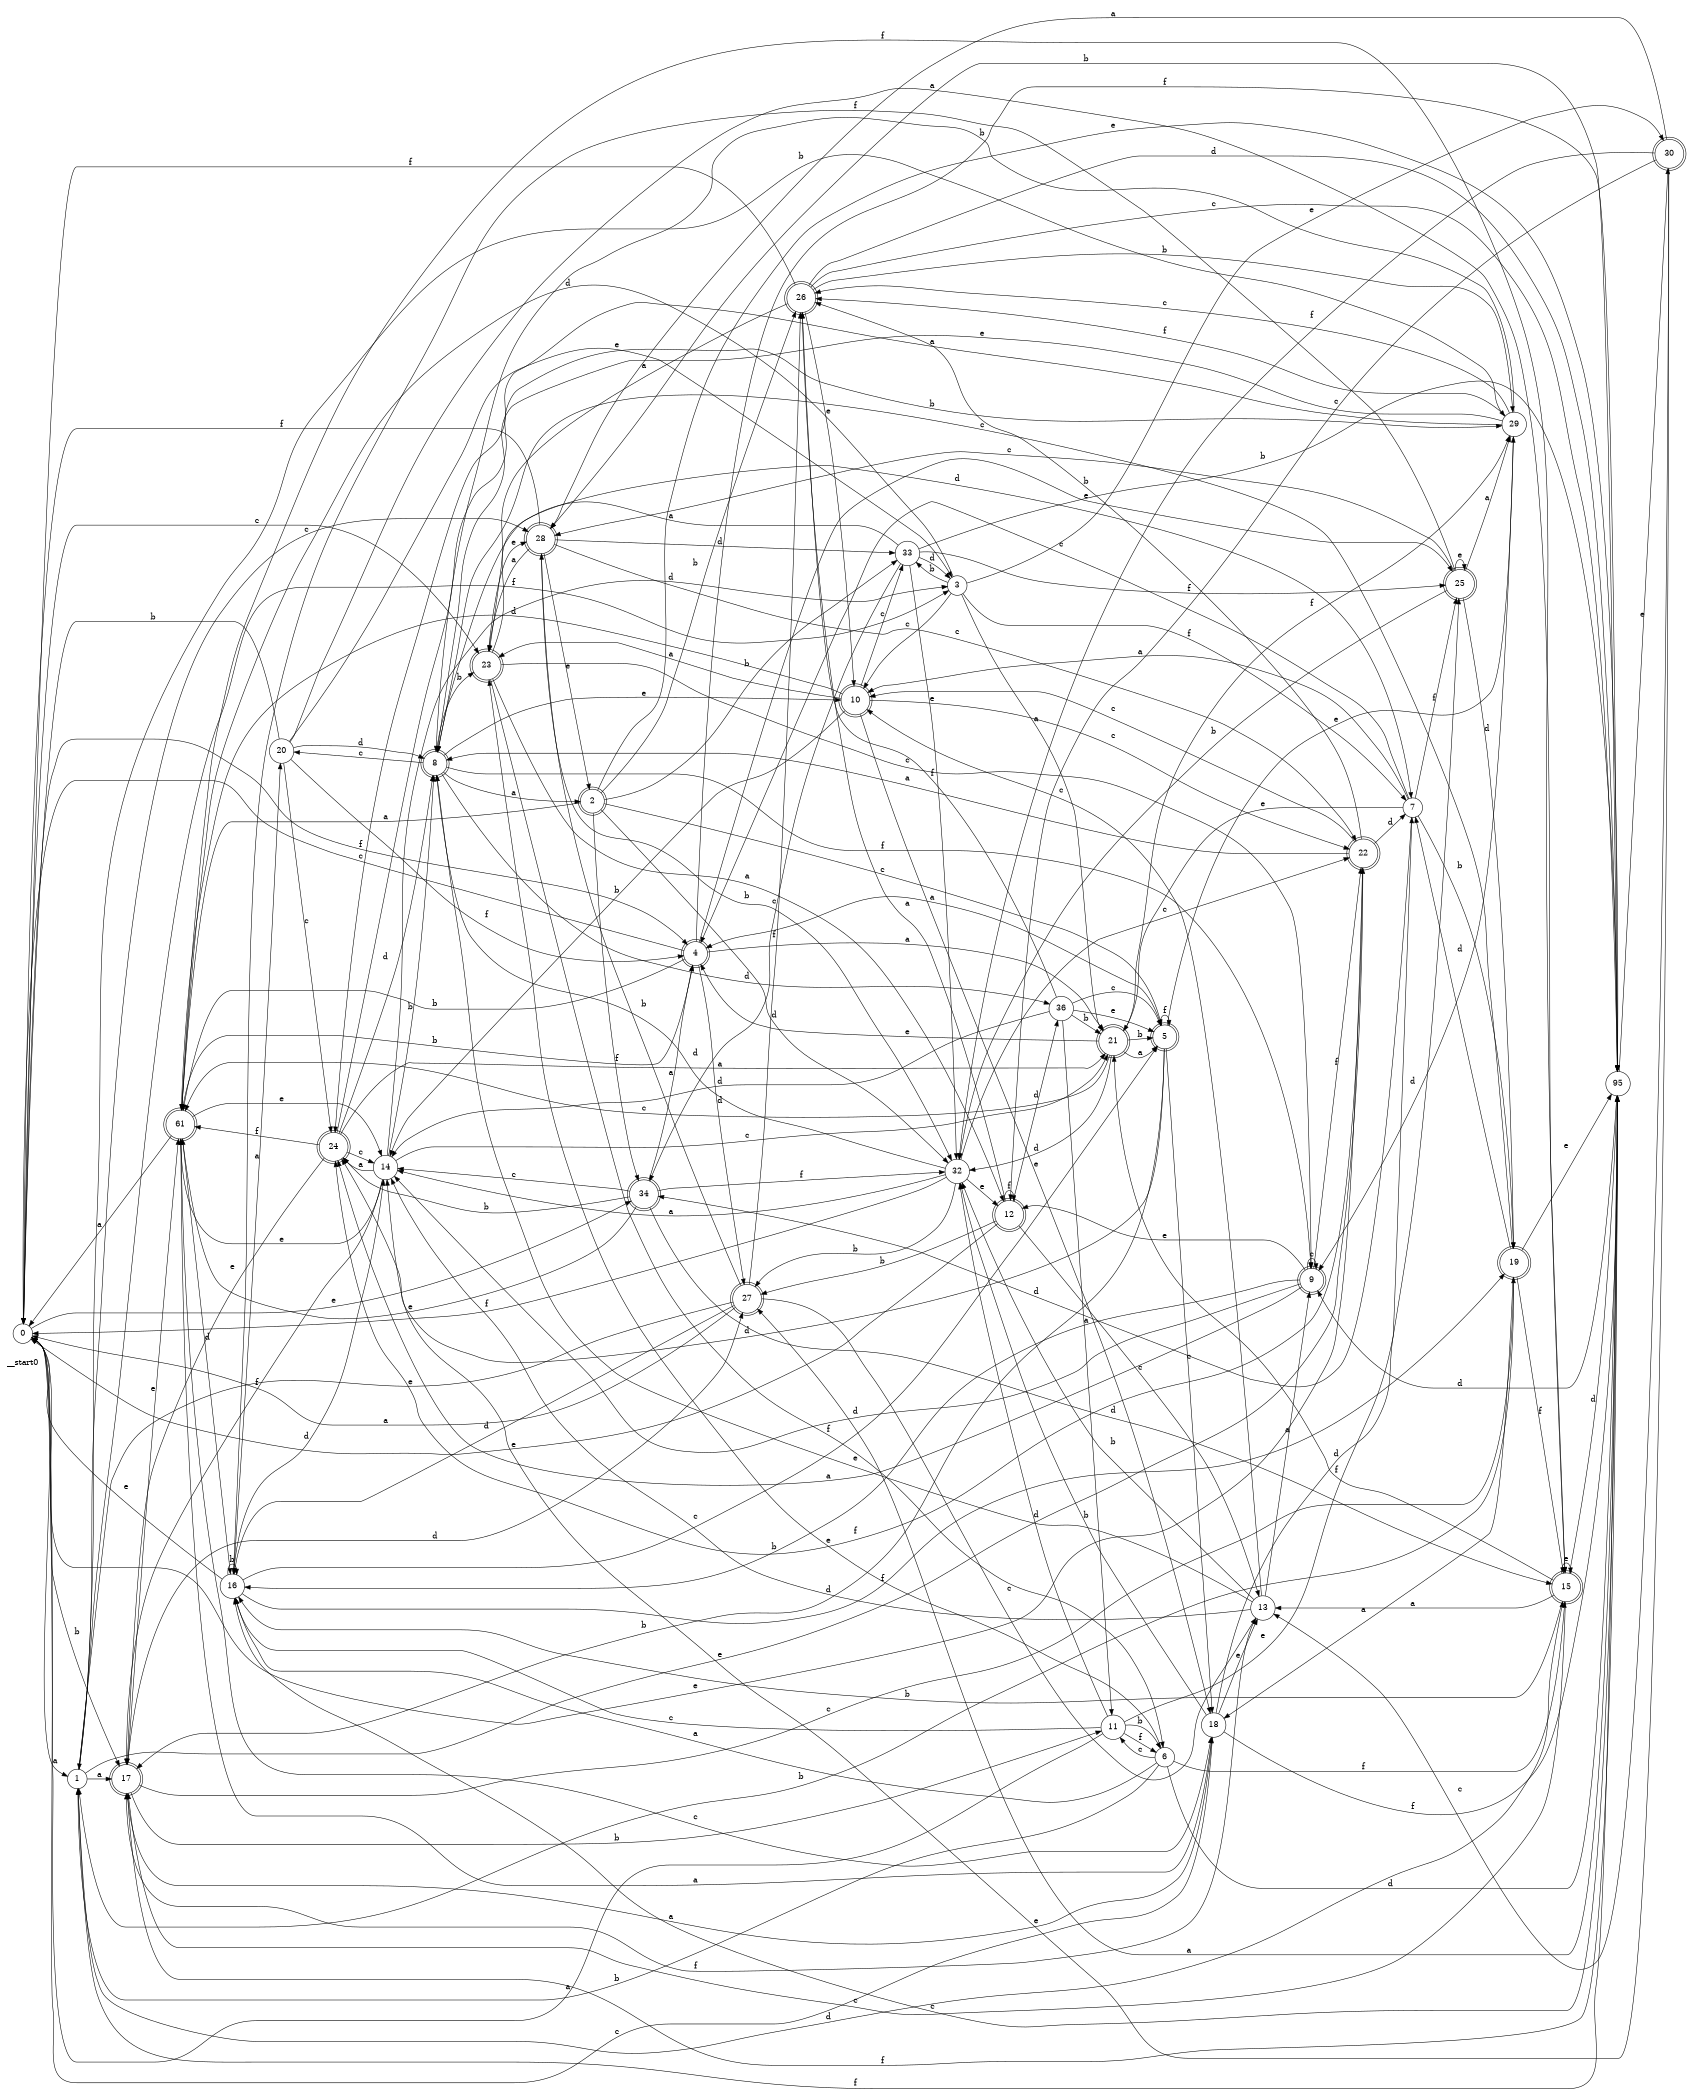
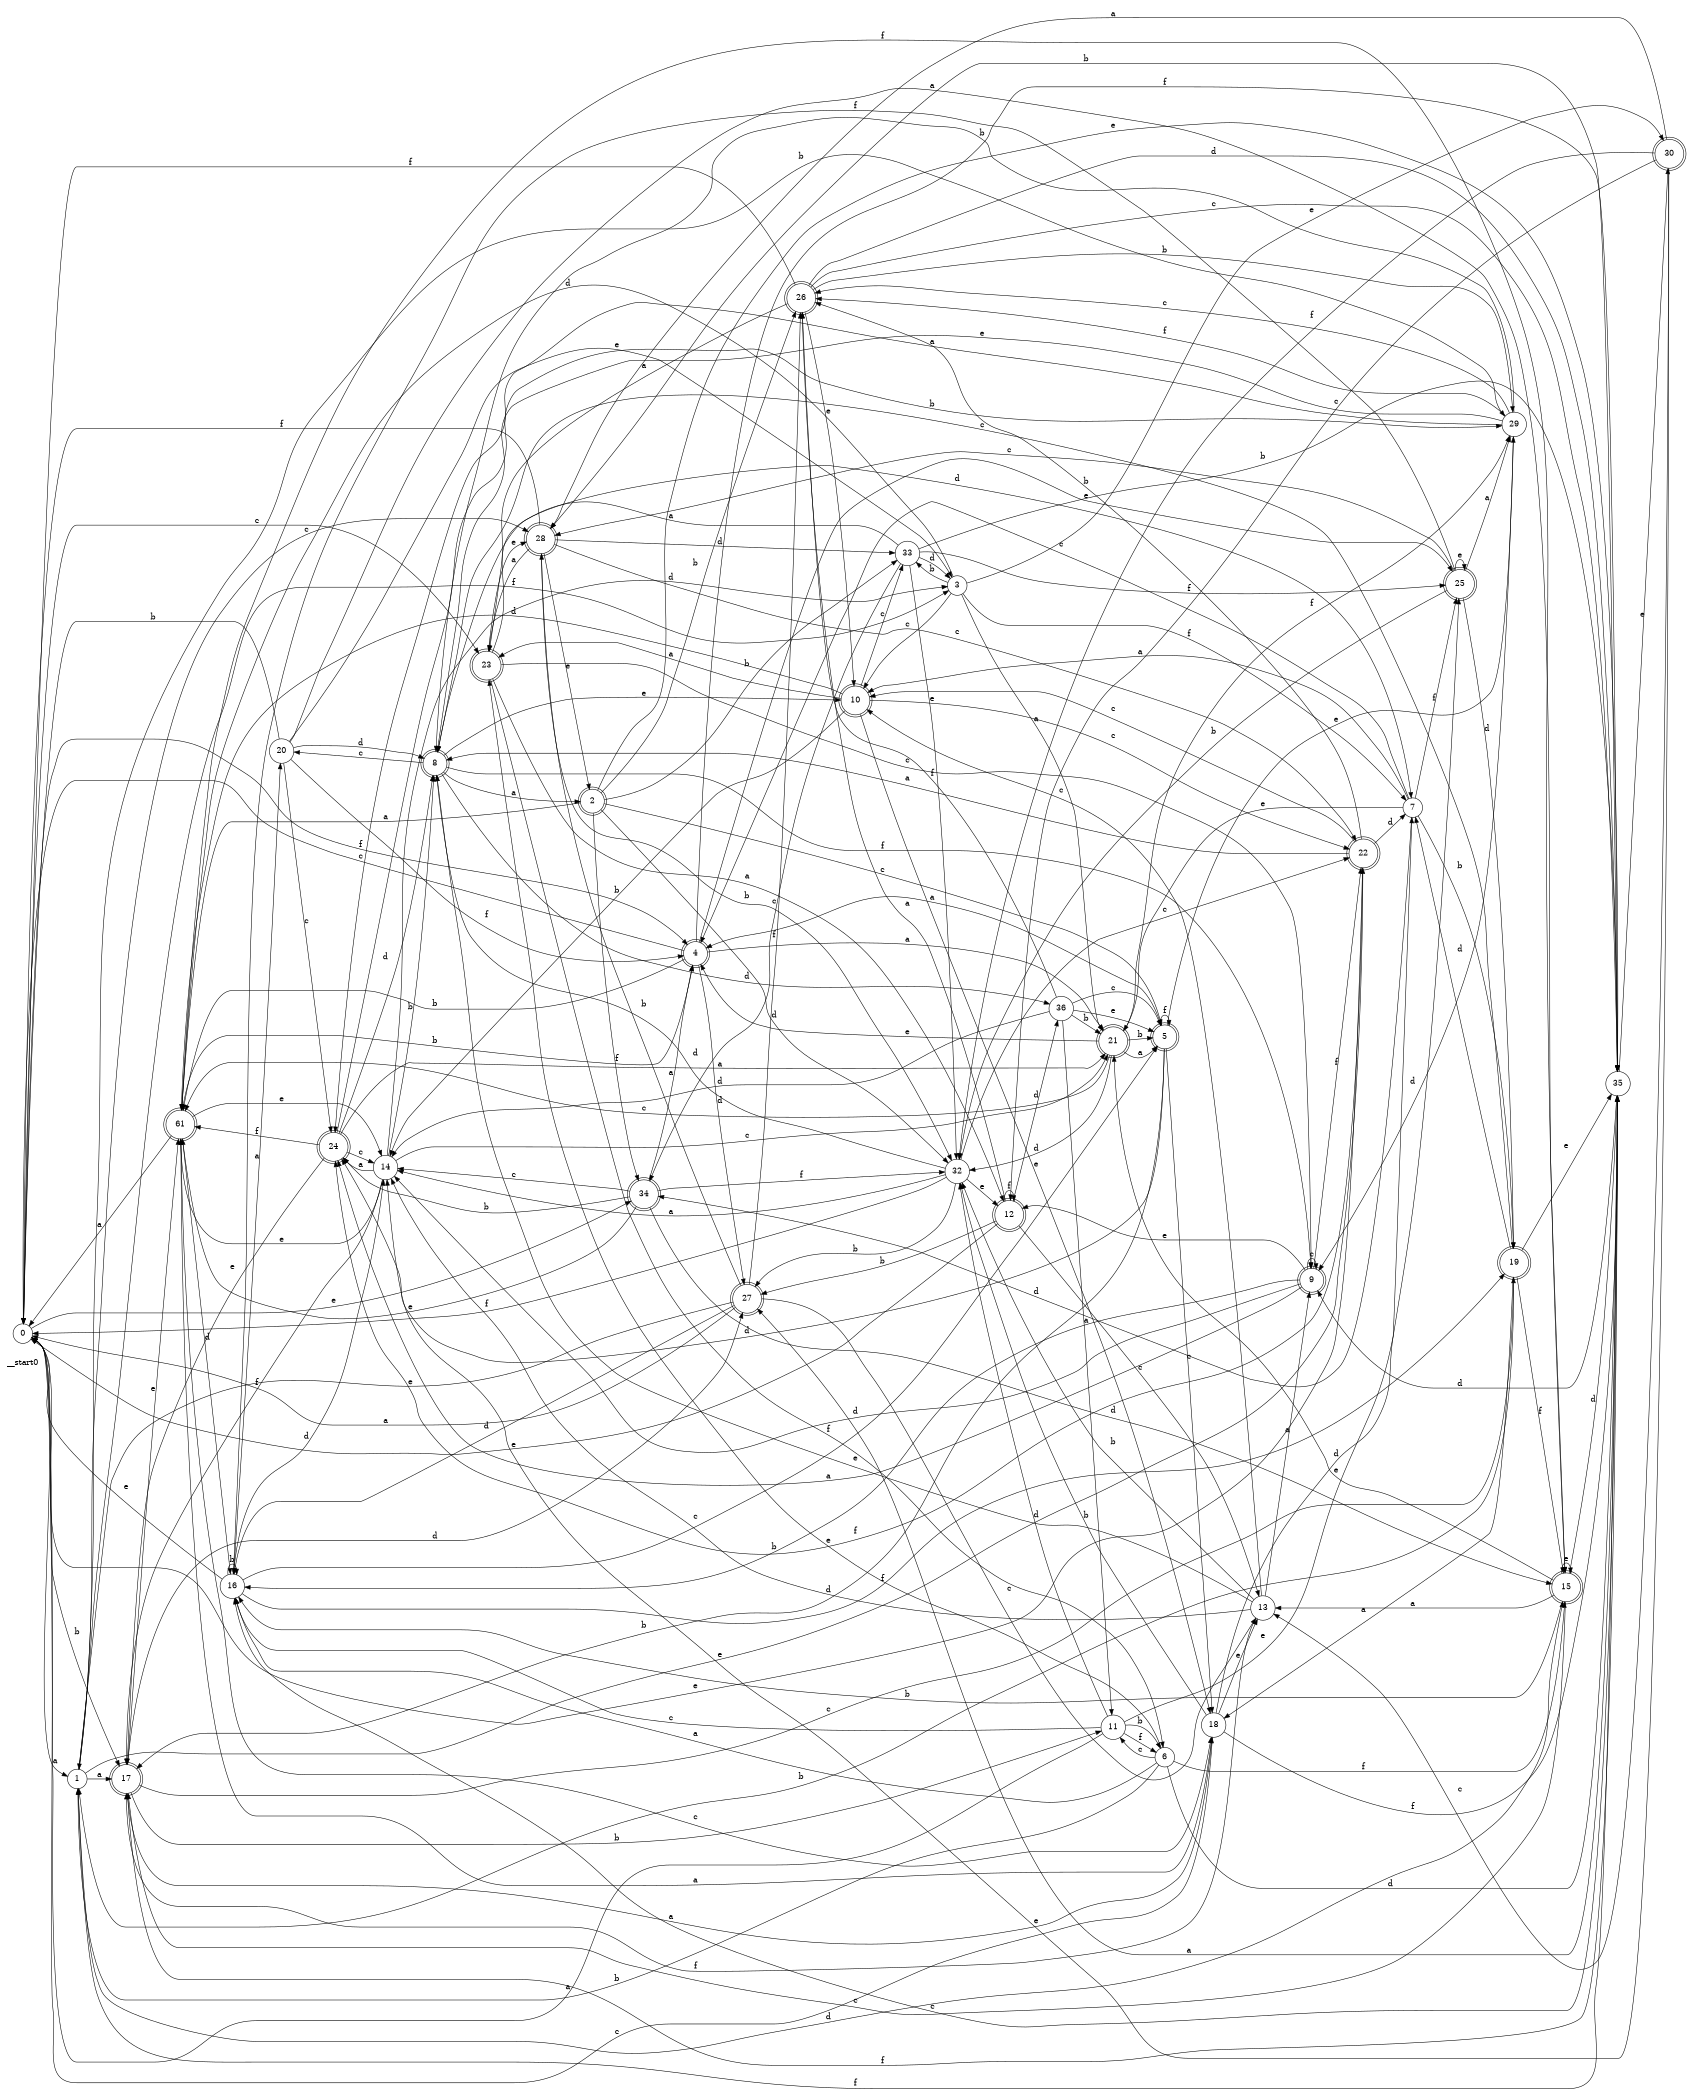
edge "8" -> "23": removed, label "b"
node "95": label "95" -> "35"
edge "15" -> "21": label "f" -> "e"
